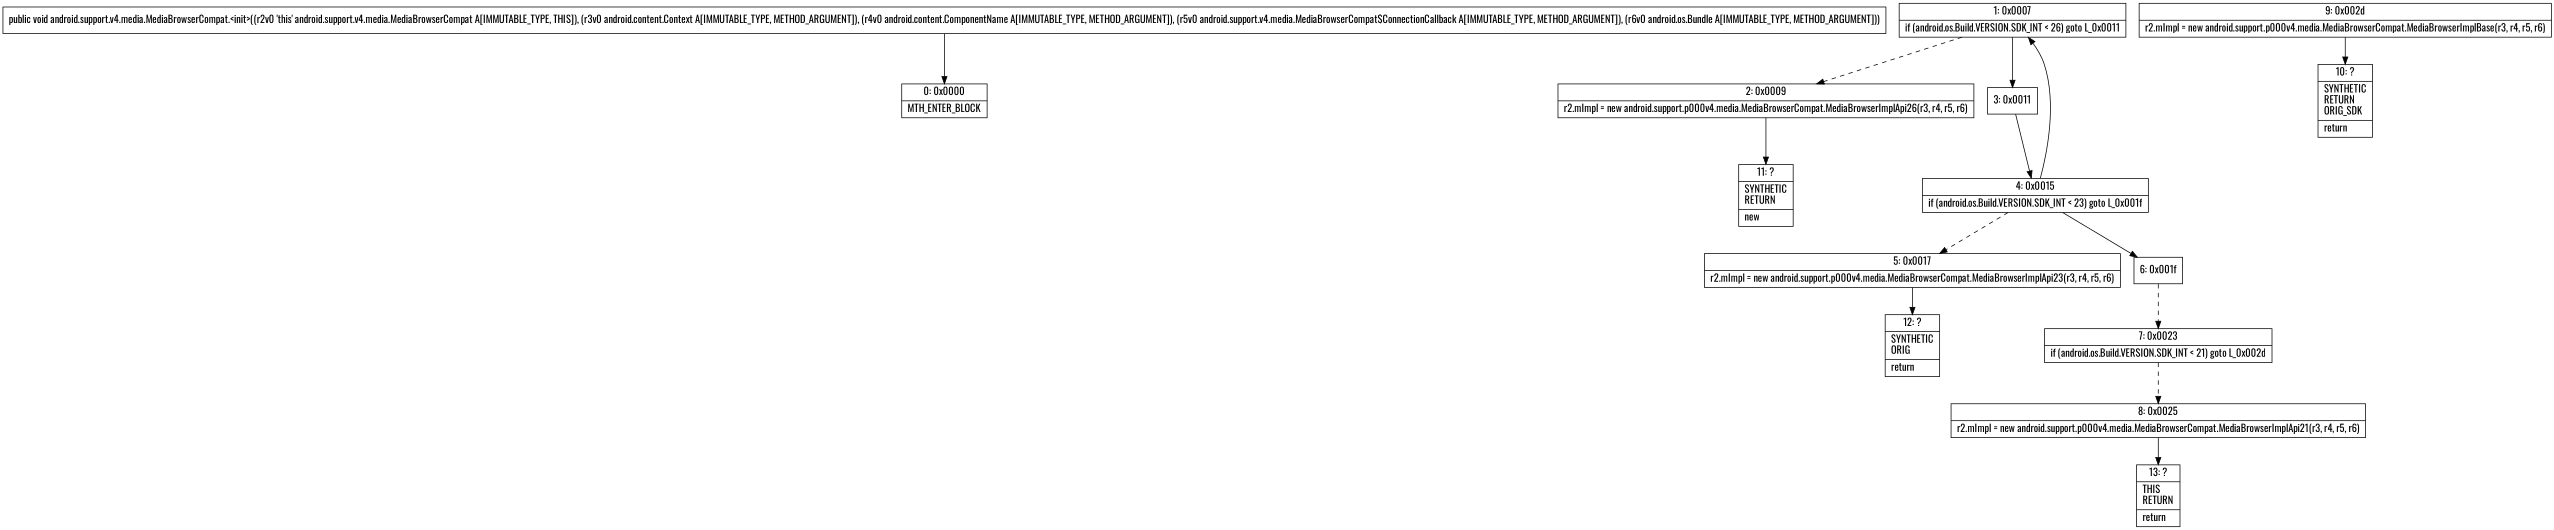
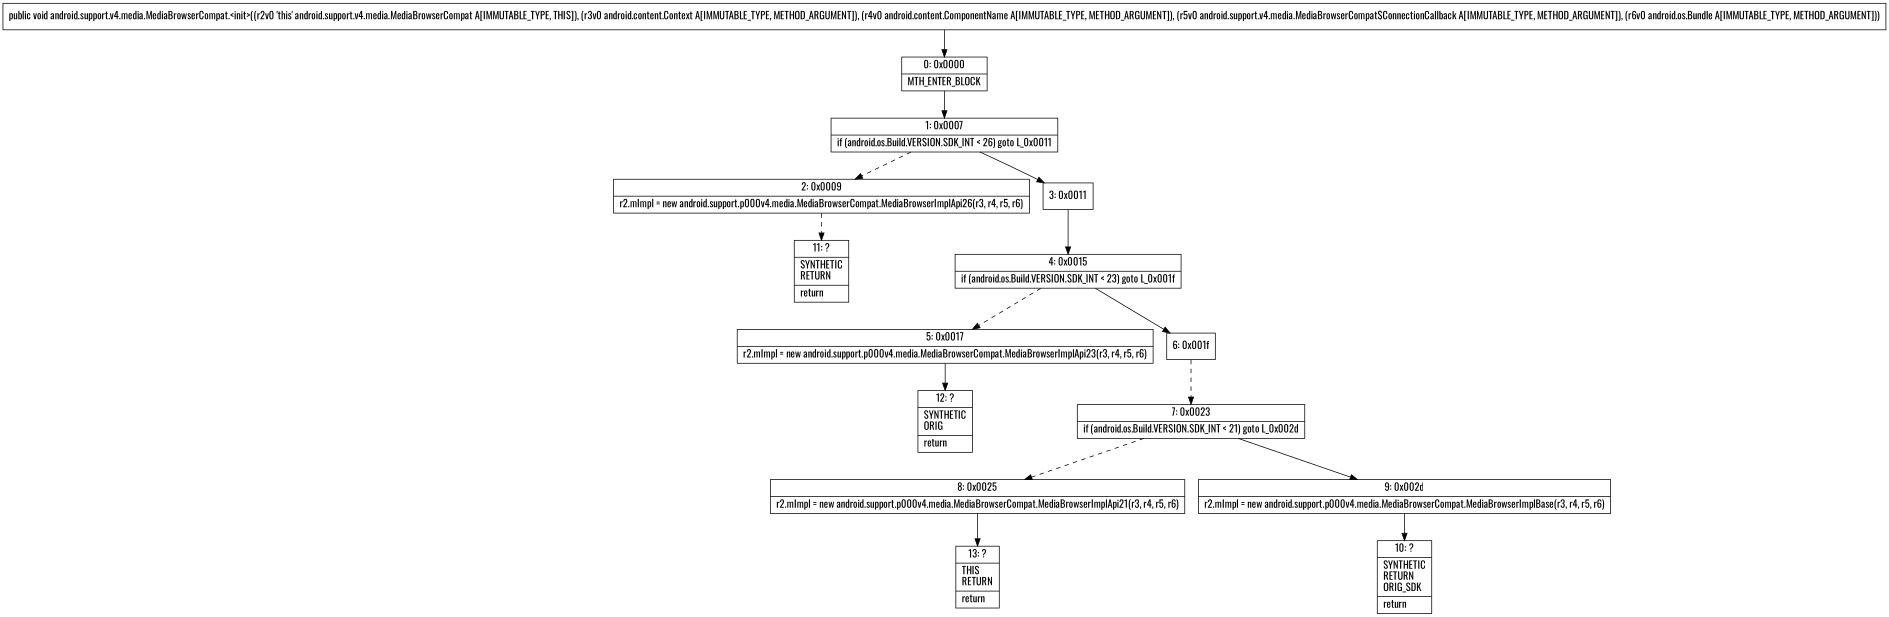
edge "4: 0x0015" -> "1: 0x0007": now "0: 0x0000" -> "1: 0x0007"
edge "2: 0x0009" -> "11: ?": style solid -> dashed
node "11: ?": text "new" -> "return"
edge "7: 0x0023" -> "9: 0x002d": added
